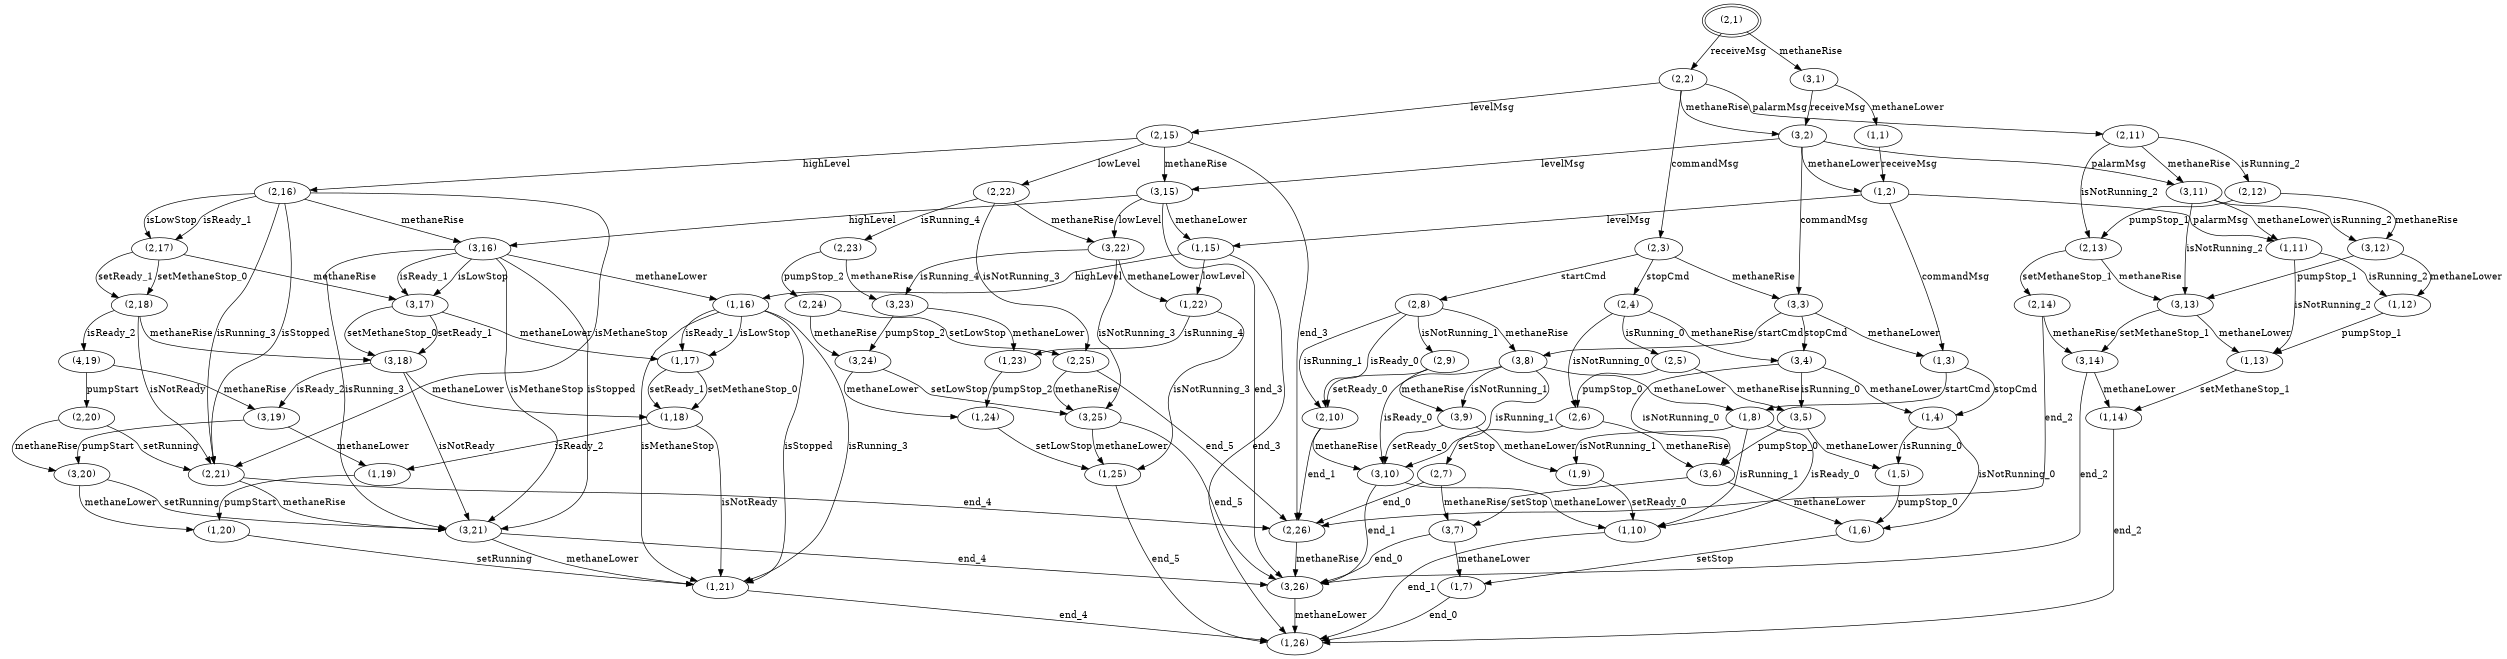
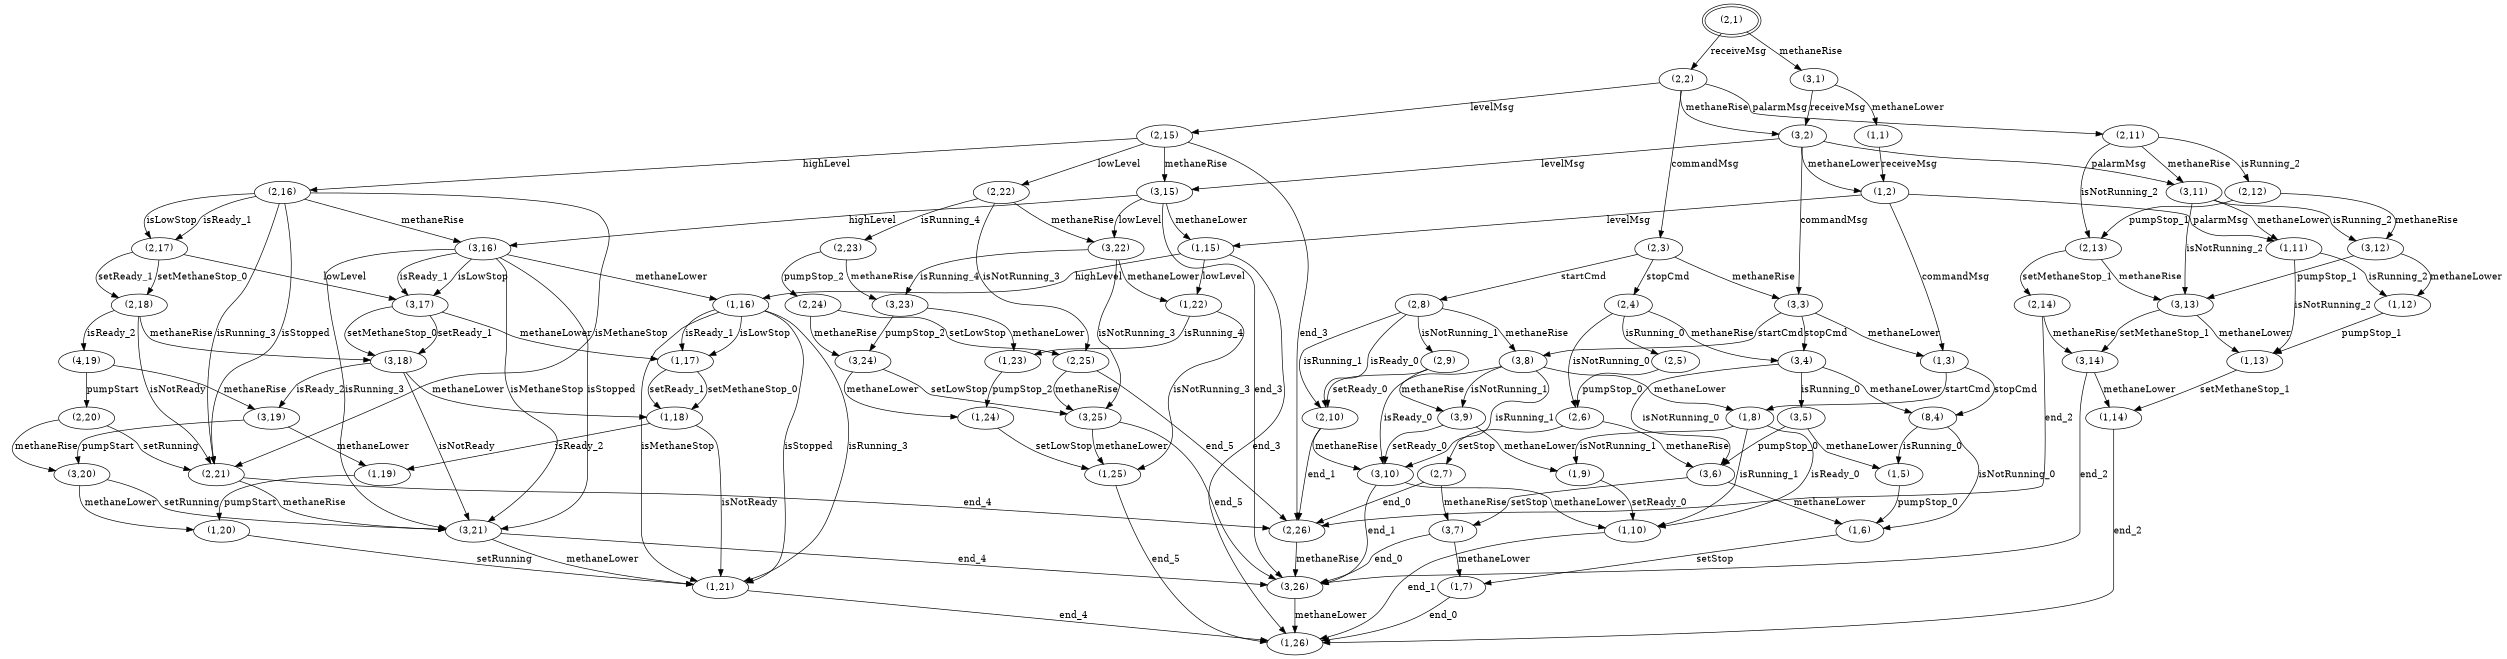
edge "(2,17)" -> "(3,17)": label "methaneRise" -> "lowLevel"
edge "(2,5)" -> "(3,5)": removed, label "methaneRise"
node "(1,4)": label "(1,4)" -> "(8,4)"
